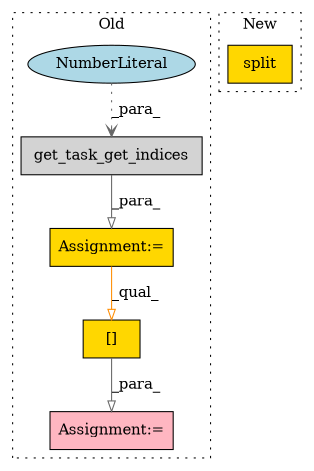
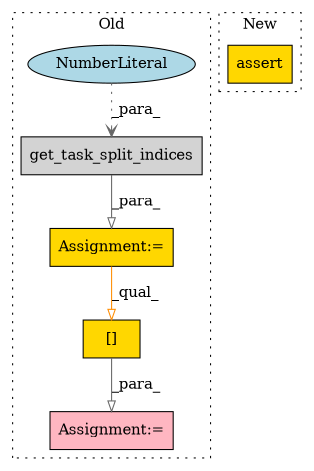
node "split": label "split" -> "assert"
node "get_task_get_indices": label "get_task_get_indices" -> "get_task_split_indices"
